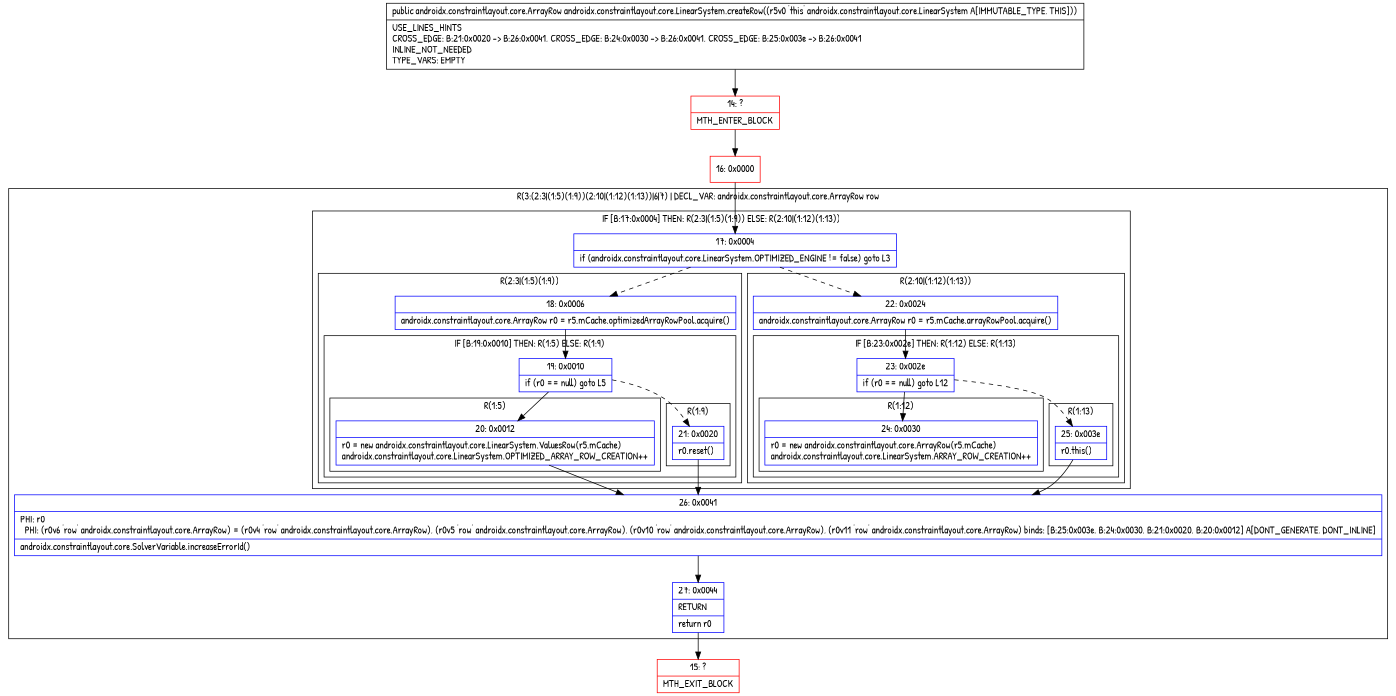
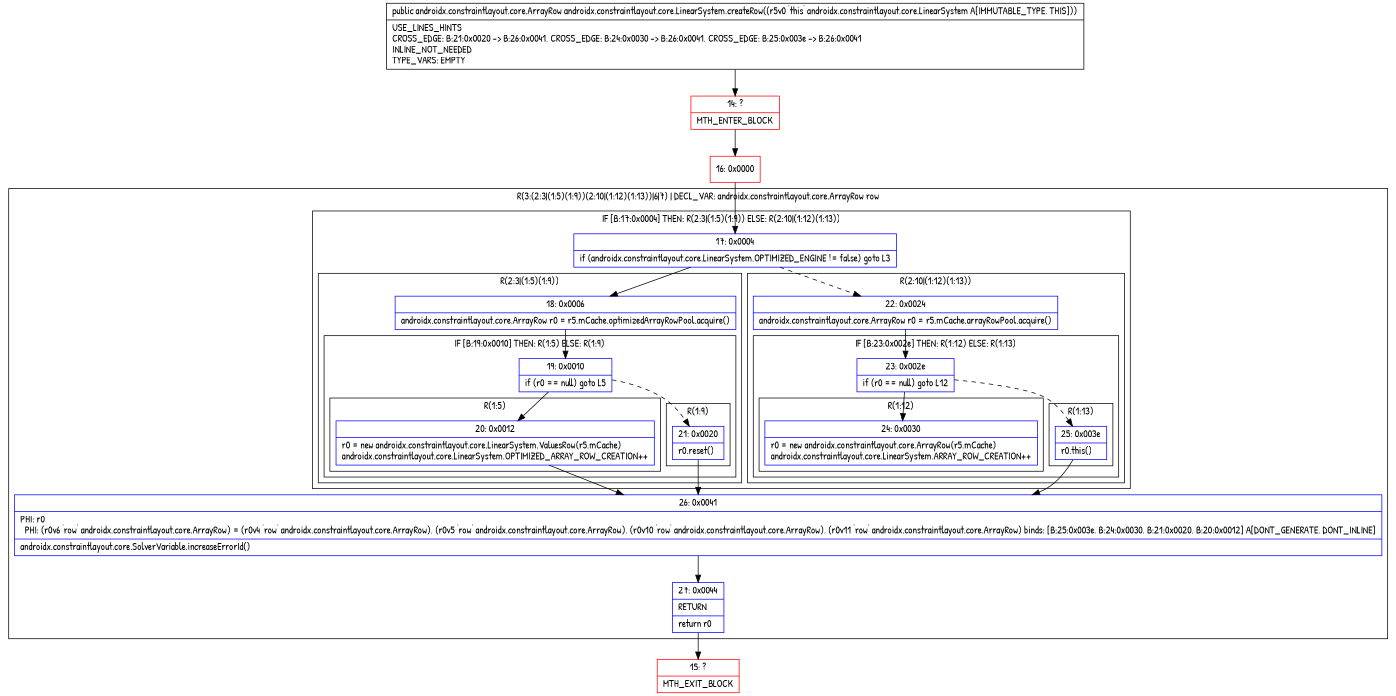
edge "17: 0x0004" -> "18: 0x0006": style dashed -> solid
